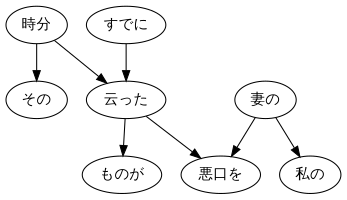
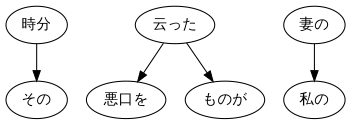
node "すでに": removed
edge "時分" -> "云った": removed
edge "妻の" -> "悪口を": removed
